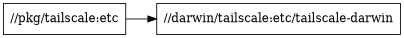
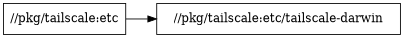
node "//darwin/tailscale:etc/tailscale-darwin": label "//darwin/tailscale:etc/tailscale-darwin" -> "//pkg/tailscale:etc/tailscale-darwin"
